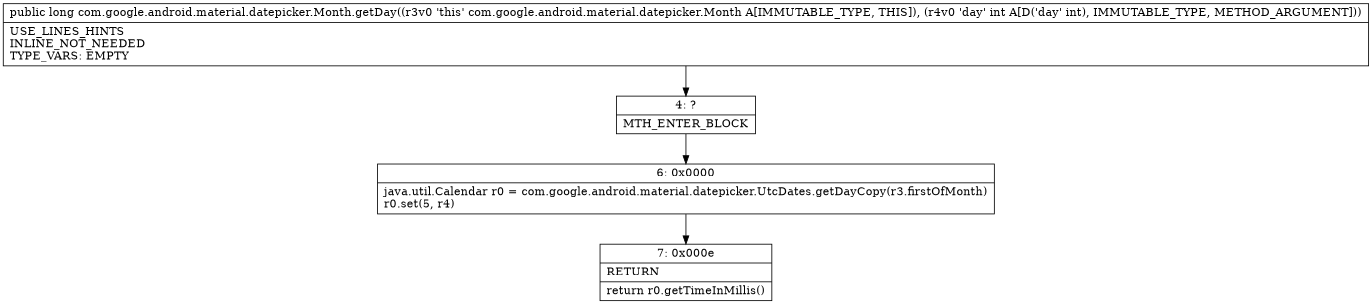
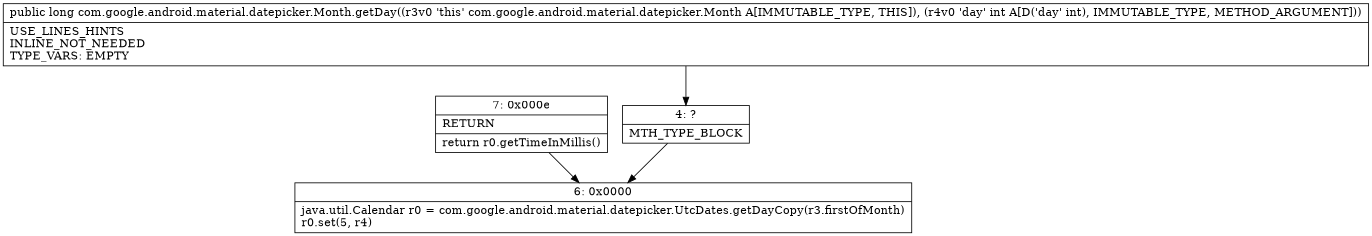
node "4: ?": text "MTH_ENTER_BLOCK" -> "MTH_TYPE_BLOCK"
edge "6: 0x0000" -> "7: 0x000e": reversed
